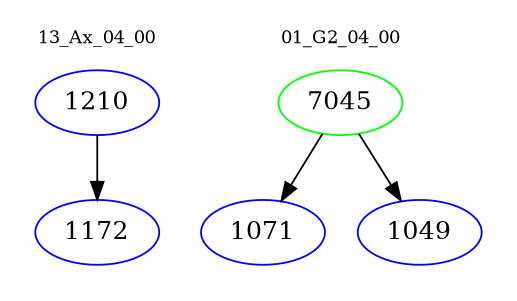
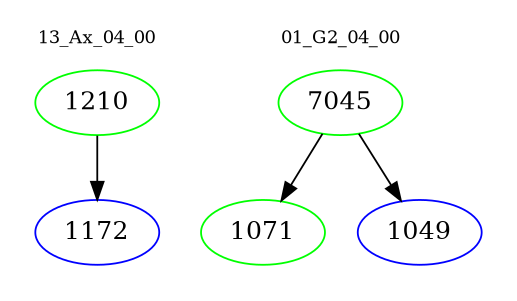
node "1210": color blue -> green
node "1071": color blue -> green
